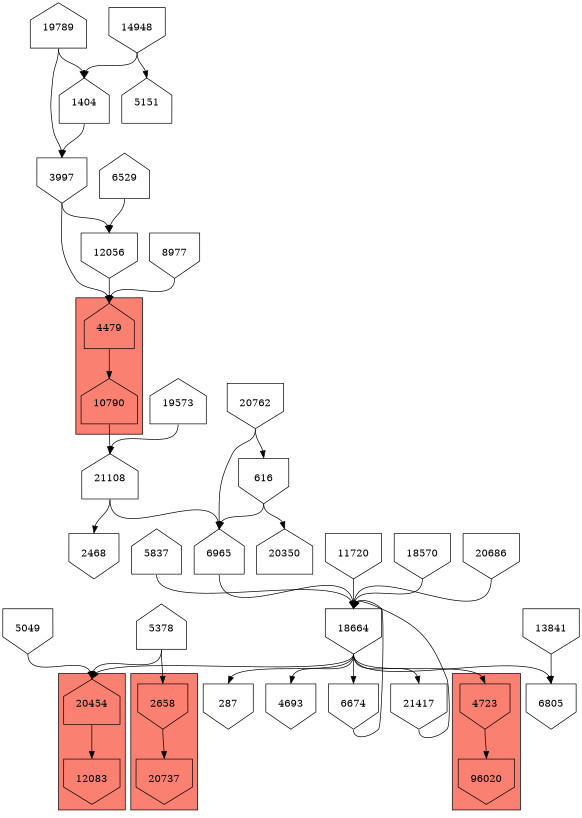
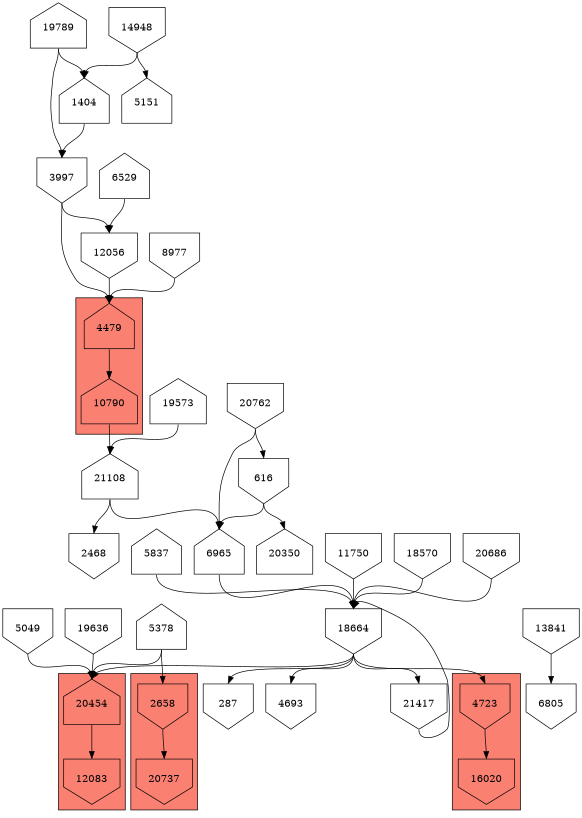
node "11720": label "11720" -> "11750"
node "19636": added
edge "18664" -> "6805": removed
node "6674": removed
node "96020": label "96020" -> "16020"
